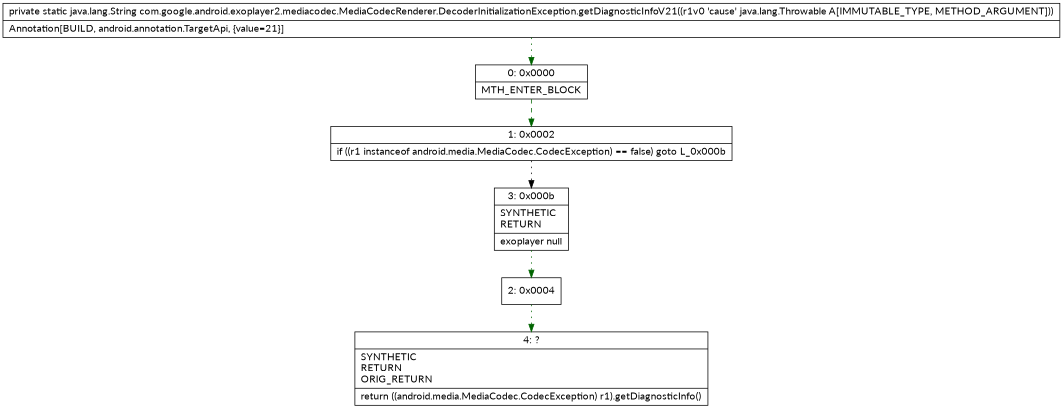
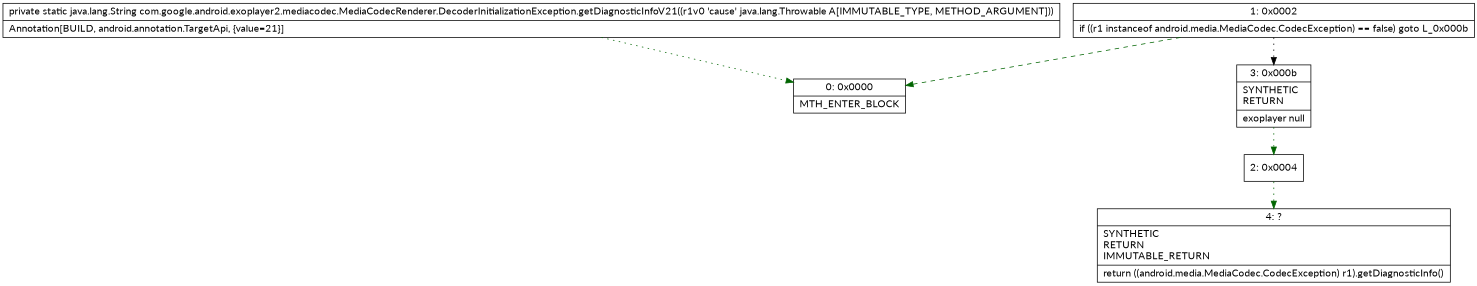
edge "0: 0x0000" -> "1: 0x0002": reversed
node "4: ?": text "ORIG_RETURN" -> "IMMUTABLE_RETURN"
